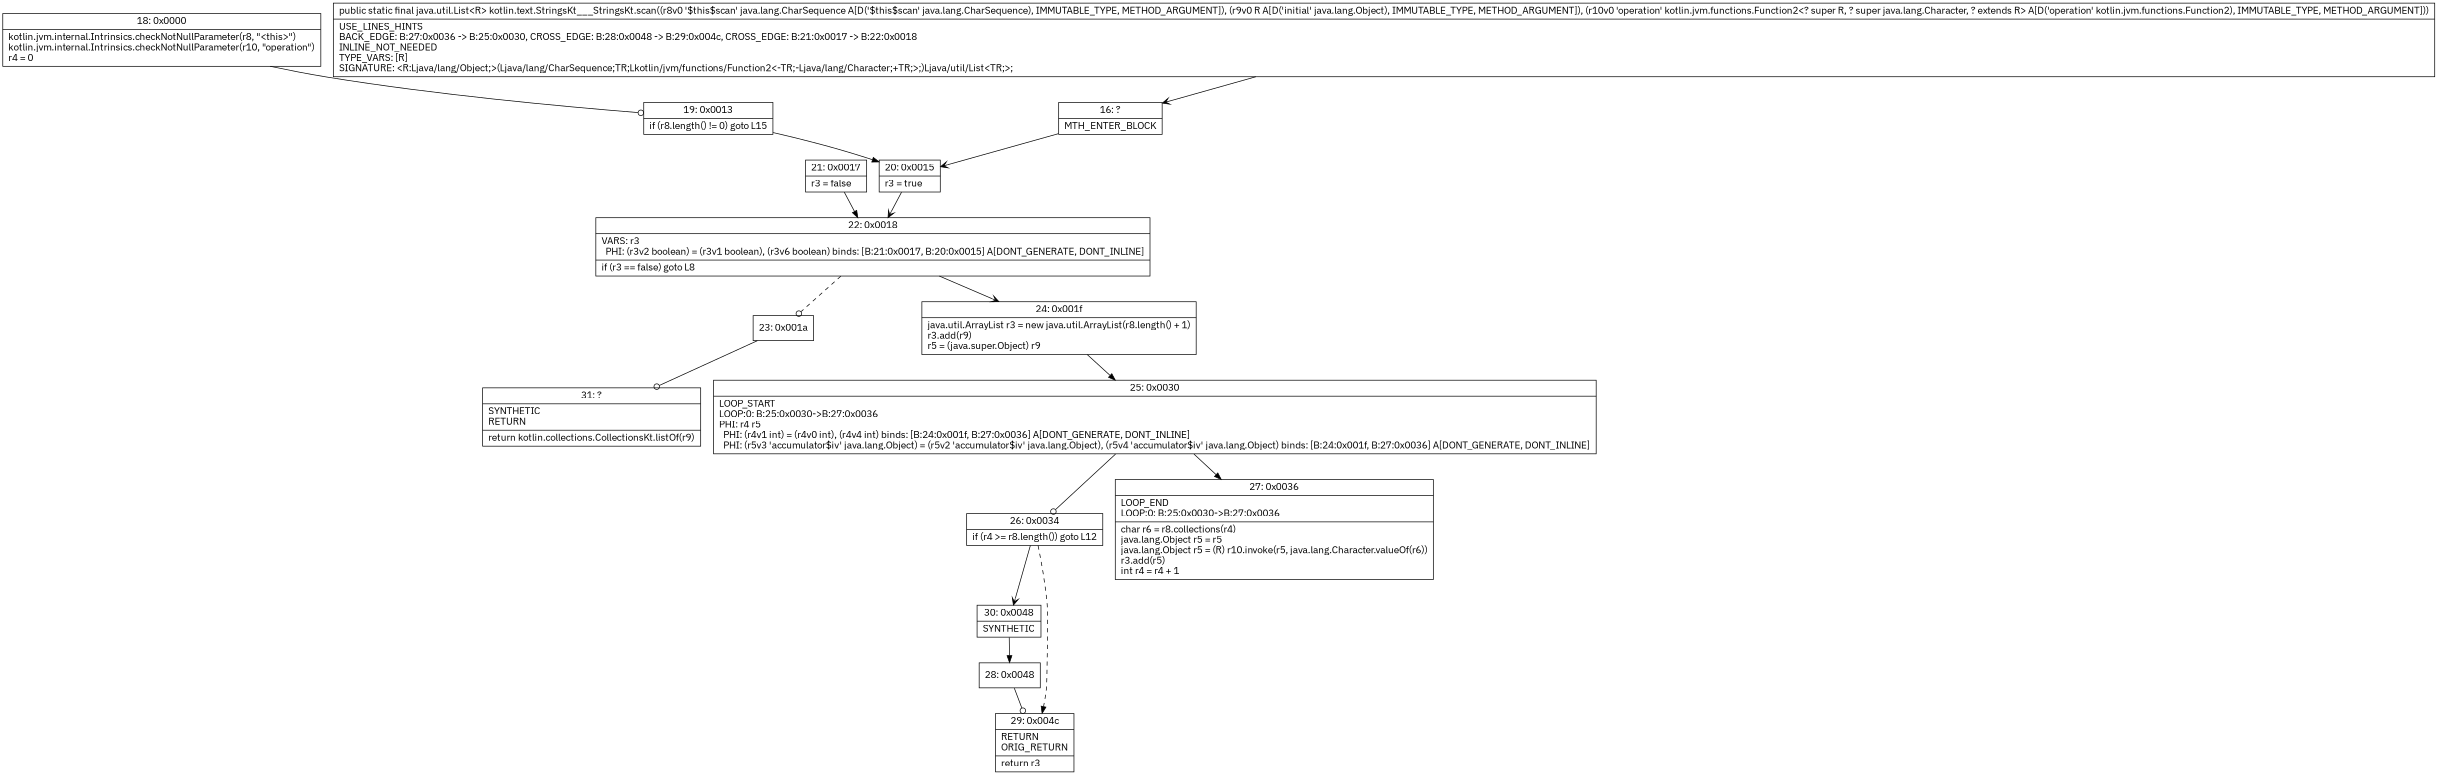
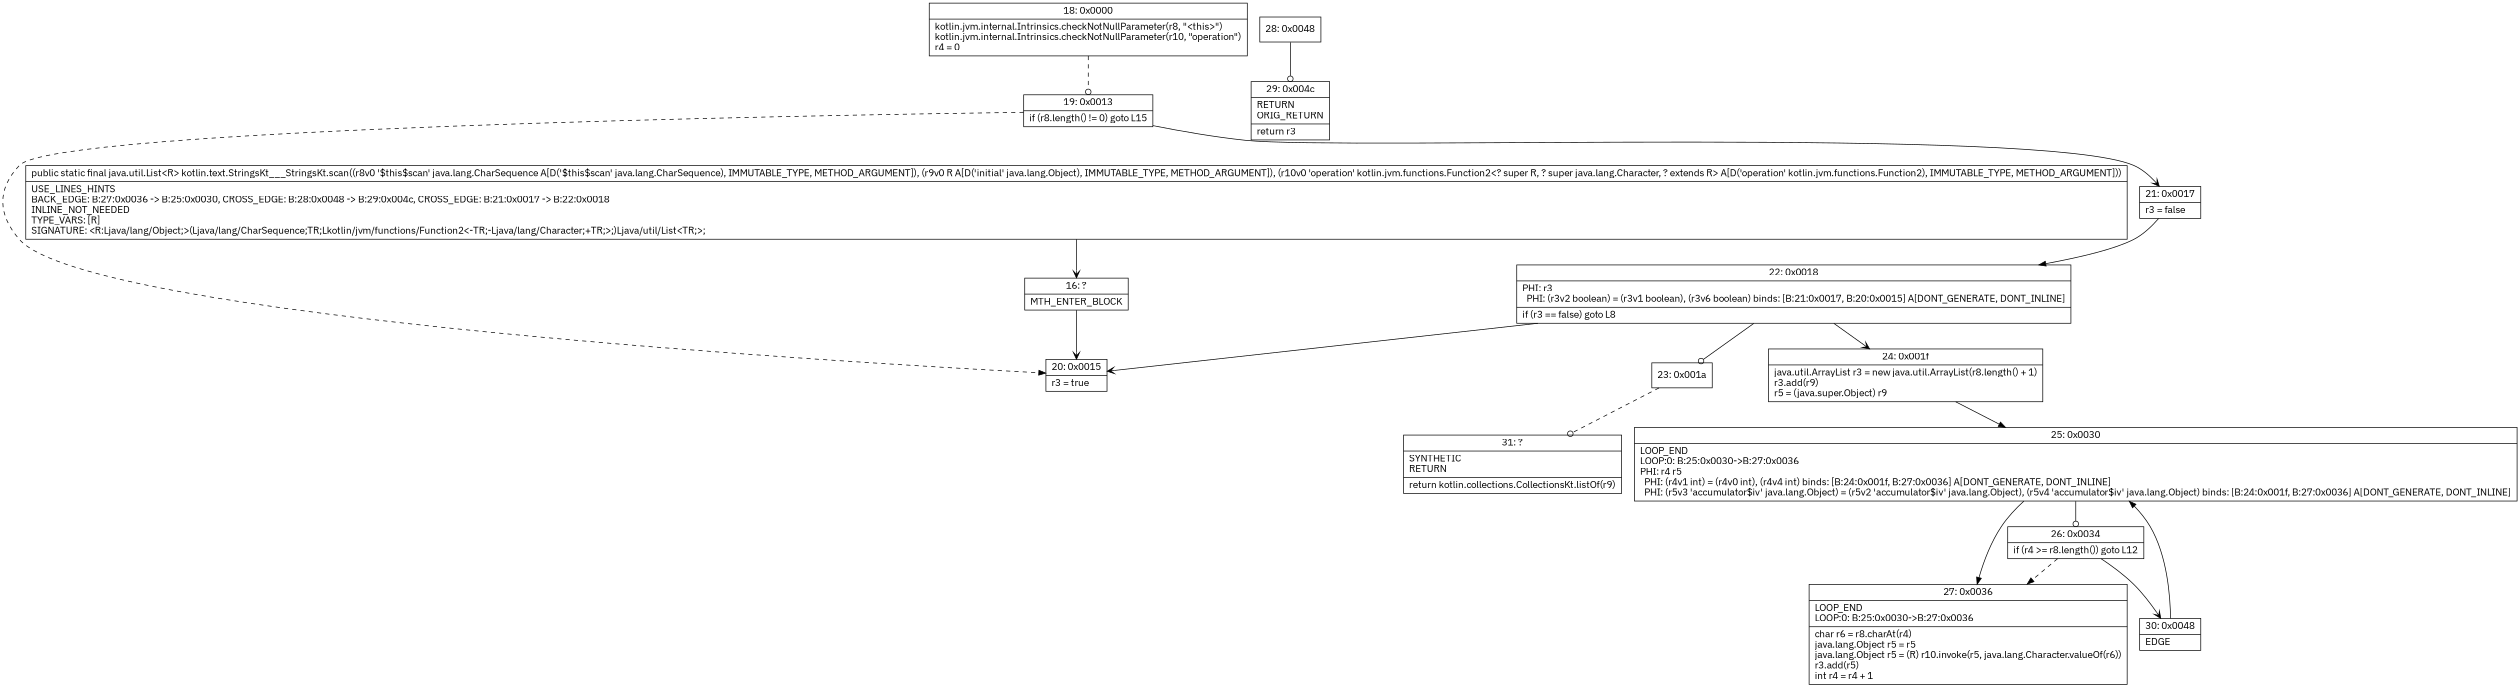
edge "18: 0x0000" -> "19: 0x0013": style solid -> dashed
edge "19: 0x0013" -> "21: 0x0017": added
edge "19: 0x0013" -> "20: 0x0015": style solid -> dashed
edge "20: 0x0015" -> "22: 0x0018": reversed
node "22: 0x0018": text "VARS: r3" -> "PHI: r3"
edge "22: 0x0018" -> "23: 0x001a": style dashed -> solid
edge "23: 0x001a" -> "31: ?": style solid -> dashed
node "25: 0x0030": text "LOOP_START" -> "LOOP_END"
node "27: 0x0036": text "char r6 = r8.collections(r4)" -> "char r6 = r8.charAt(r4)"
edge "26: 0x0034" -> "29: 0x004c": now "26: 0x0034" -> "27: 0x0036"
node "30: 0x0048": text "SYNTHETIC" -> "EDGE"
edge "30: 0x0048" -> "28: 0x0048": now "30: 0x0048" -> "25: 0x0030"
